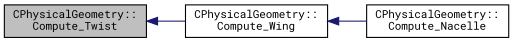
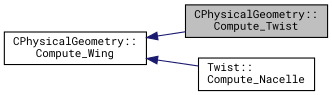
edge "CPhysicalGeometry:: Compute_Wing" -> "CPhysicalGeometry:: Compute_Twist": reversed
node "CPhysicalGeometry:: Compute_Nacelle": label "CPhysicalGeometry:: Compute_Nacelle" -> "Twist:: Compute_Nacelle"
